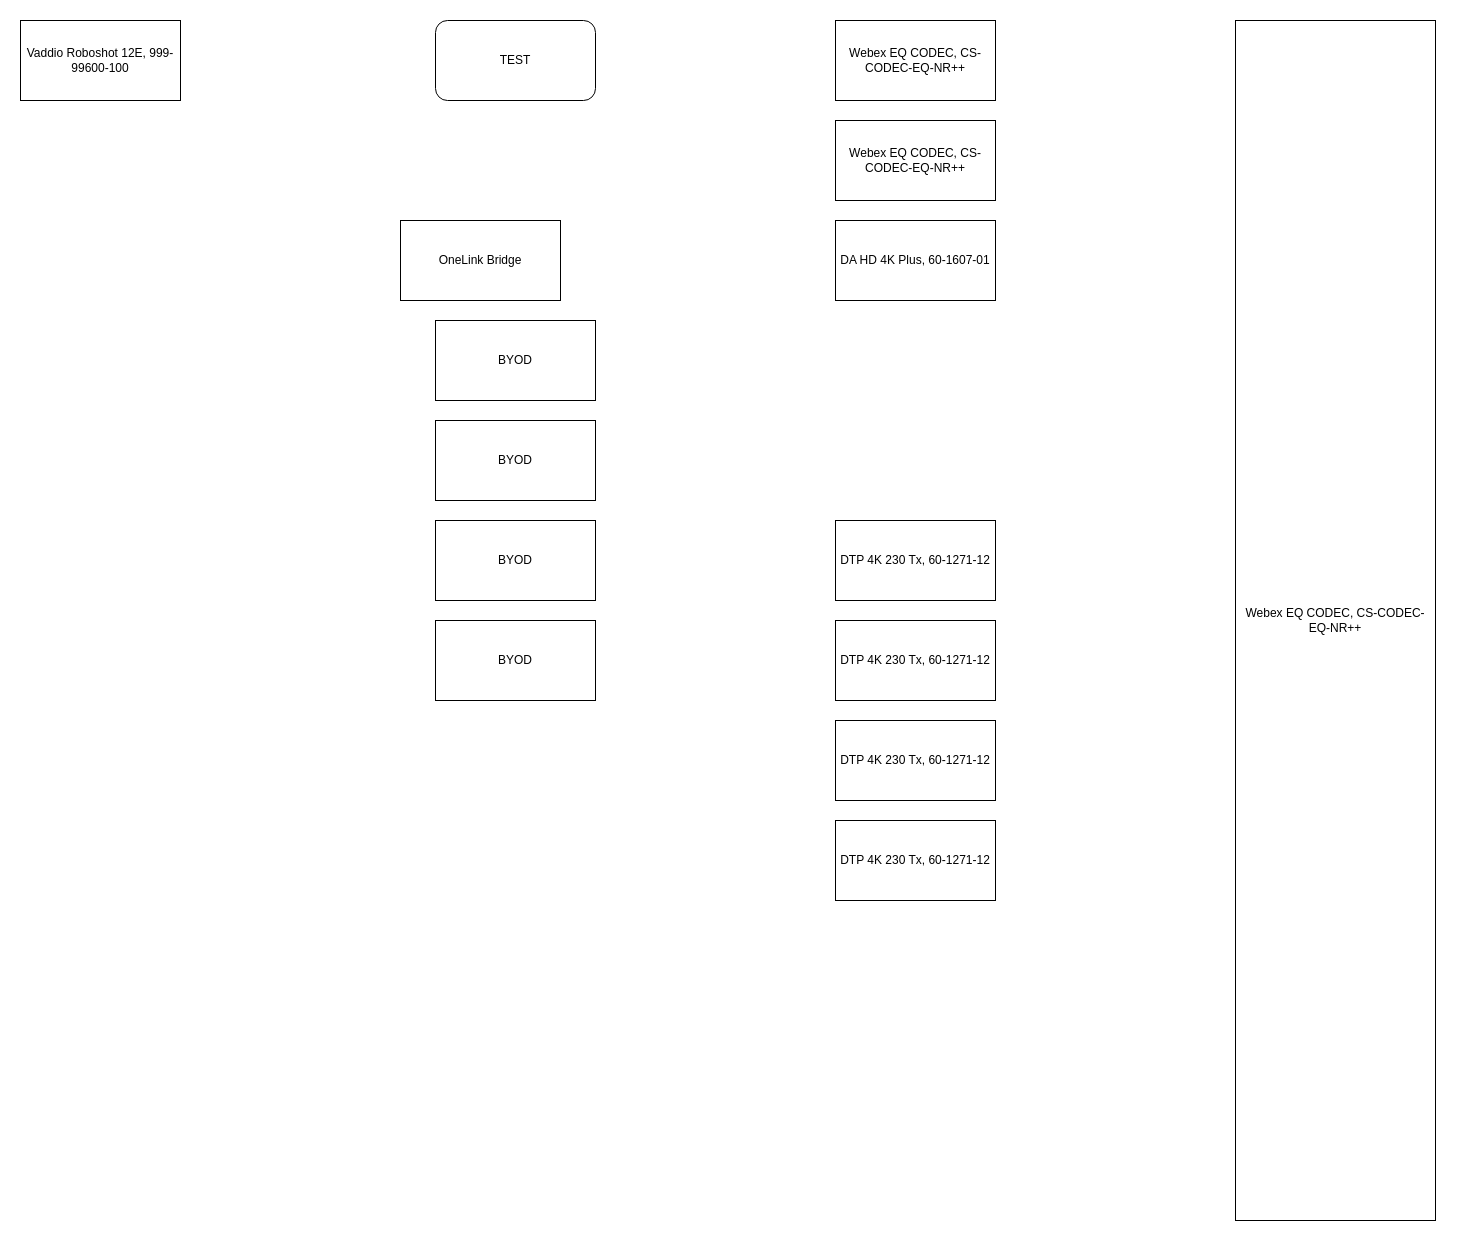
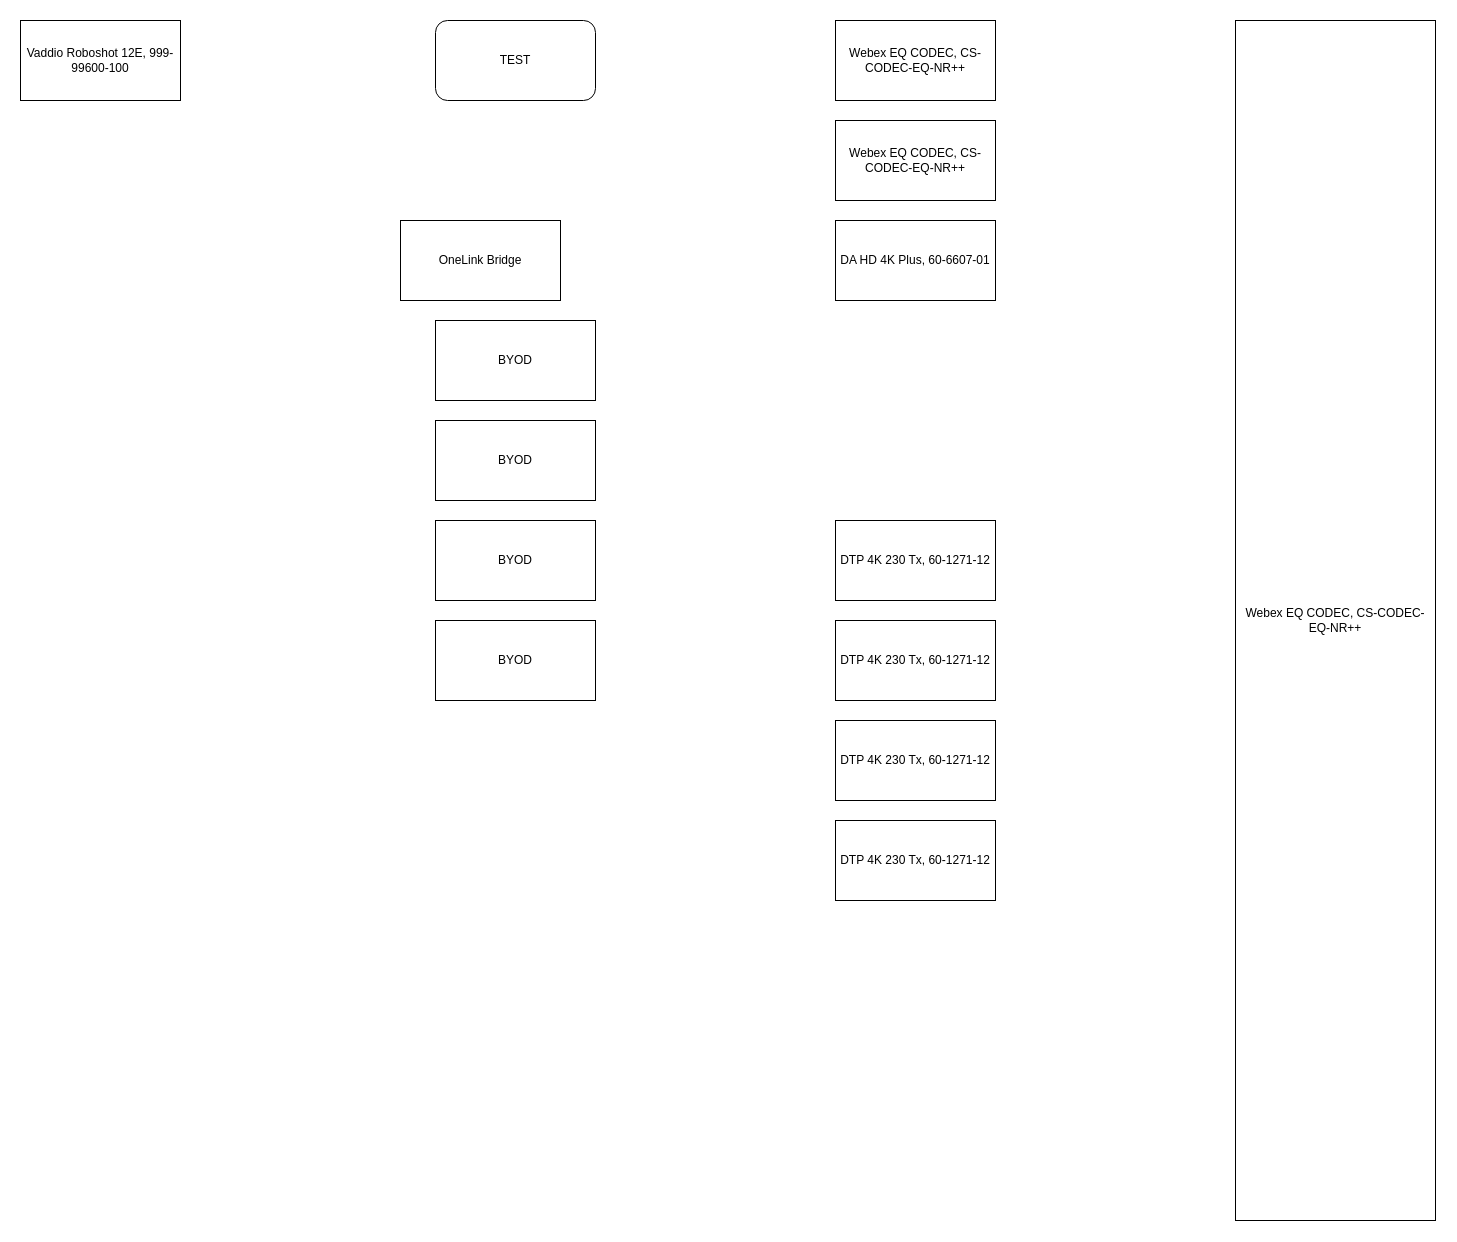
node "DA HD 4K Plus, 60-1607-01": label "DA HD 4K Plus, 60-1607-01" -> "DA HD 4K Plus, 60-6607-01"
